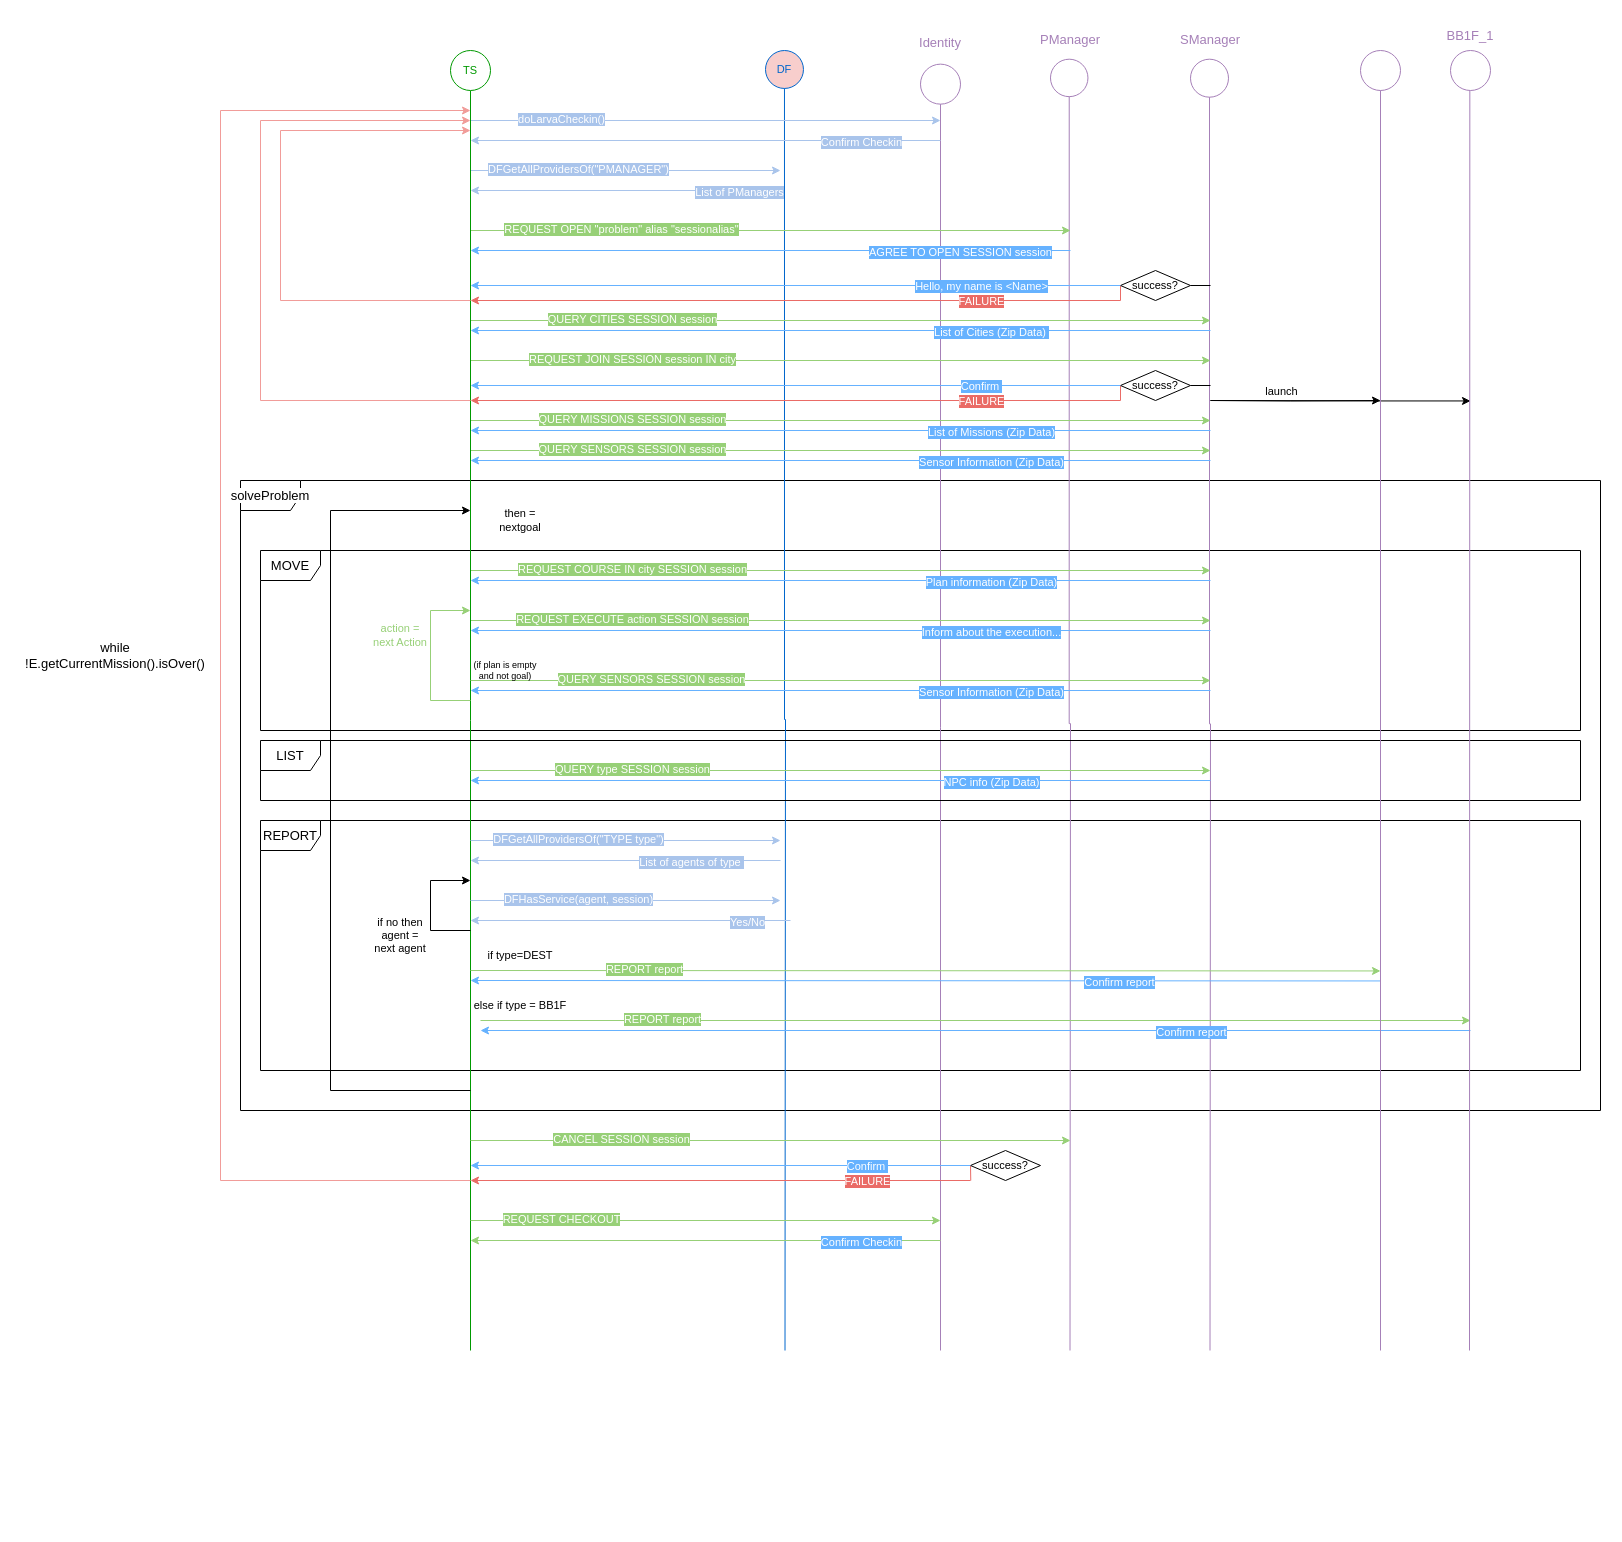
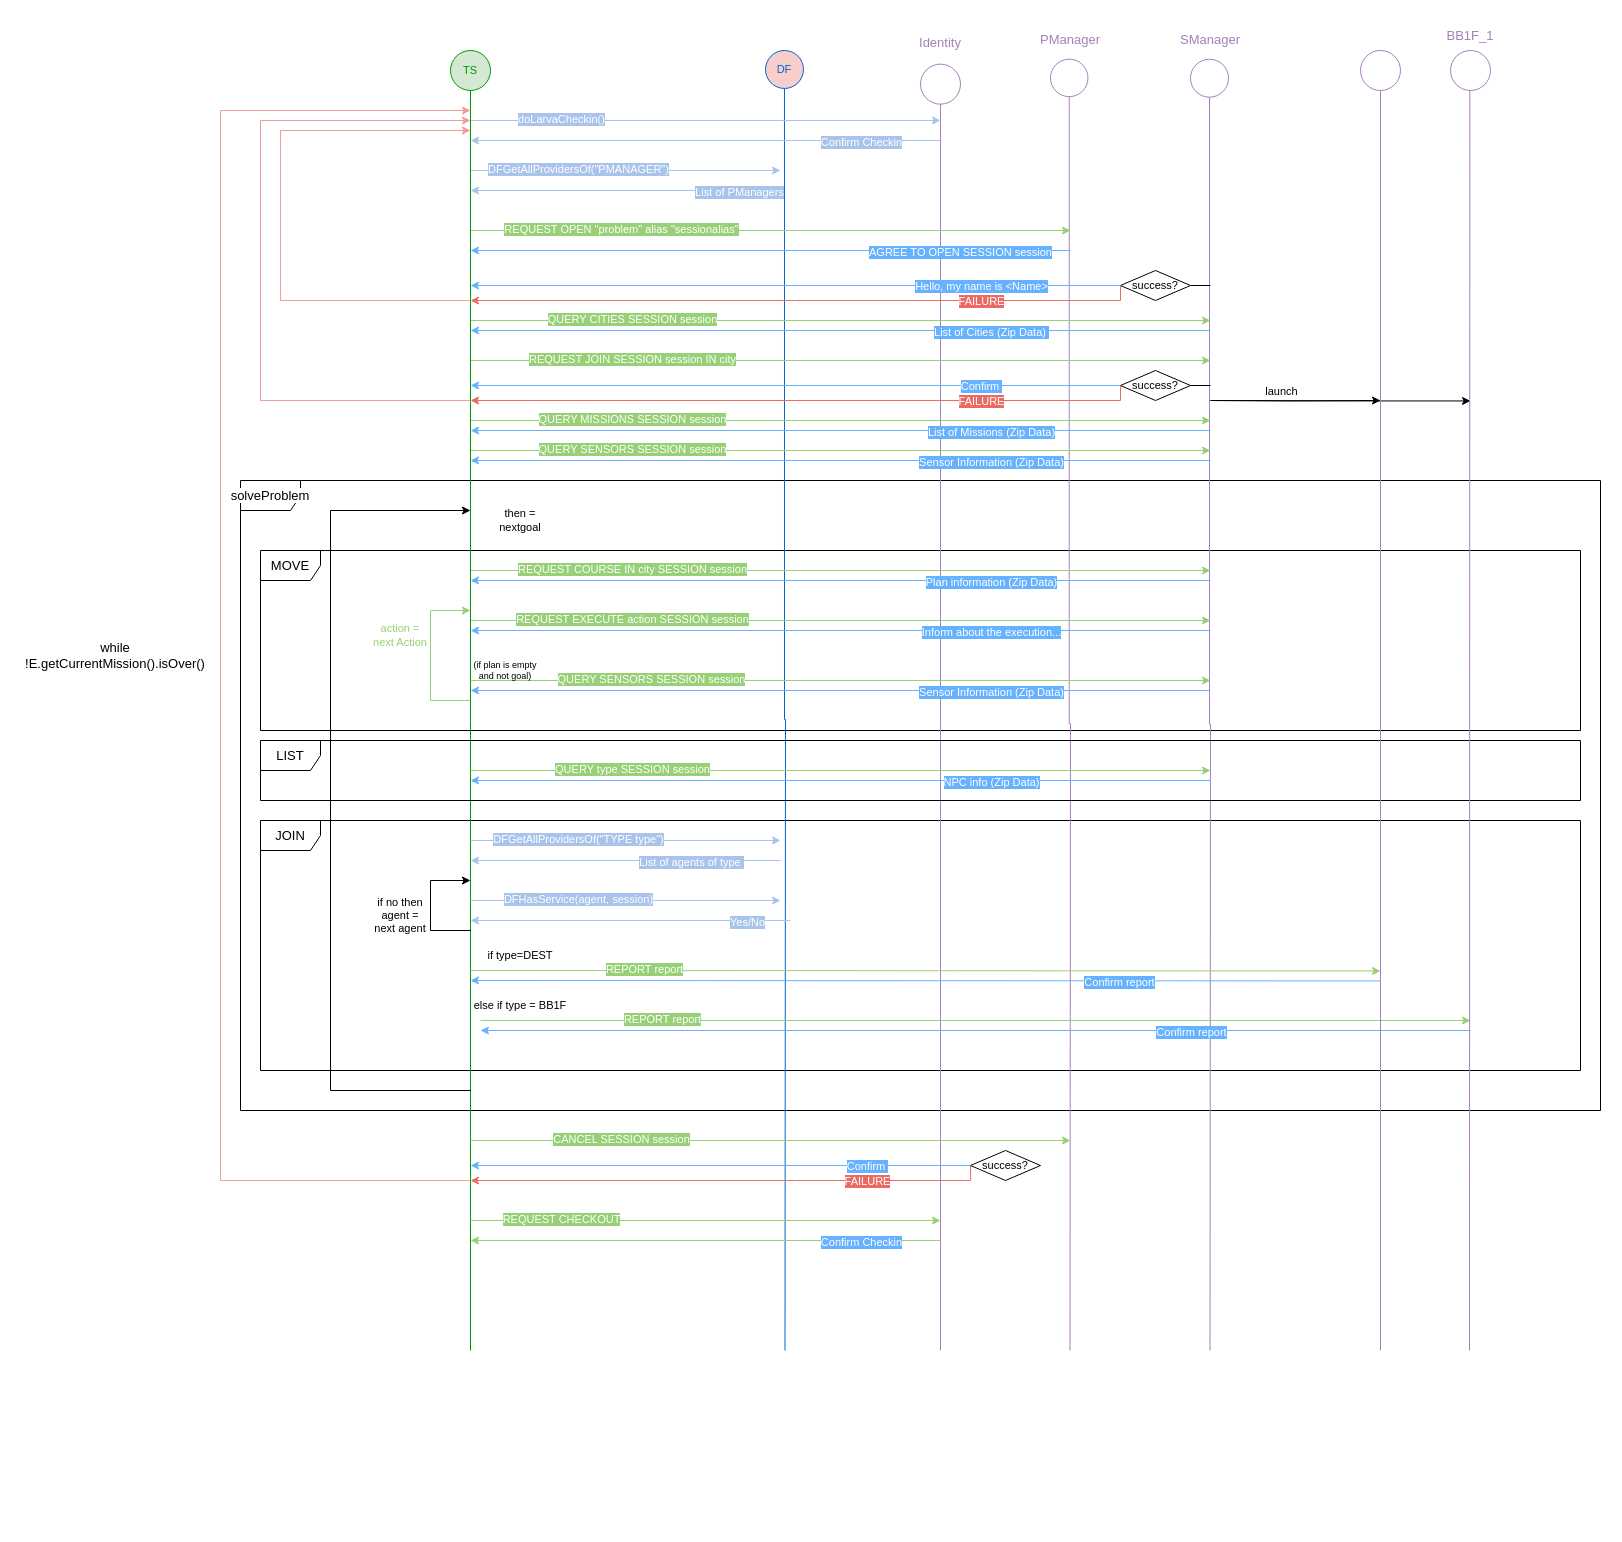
node "TS": fillcolor #ffffff -> #d5e8d4
node "REPORT": label "REPORT" -> "JOIN"
node "if no then agent = next agent": moved (401, 936) -> (401, 916)
